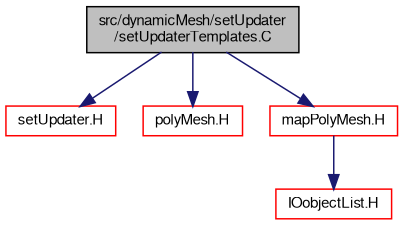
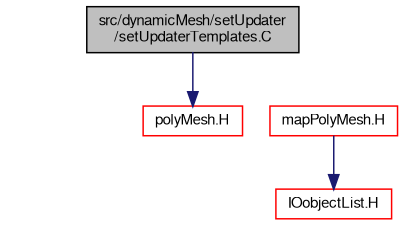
edge "src/dynamicMesh/setUpdater /setUpdaterTemplates.C" -> "mapPolyMesh.H": removed
node "setUpdater.H": removed
